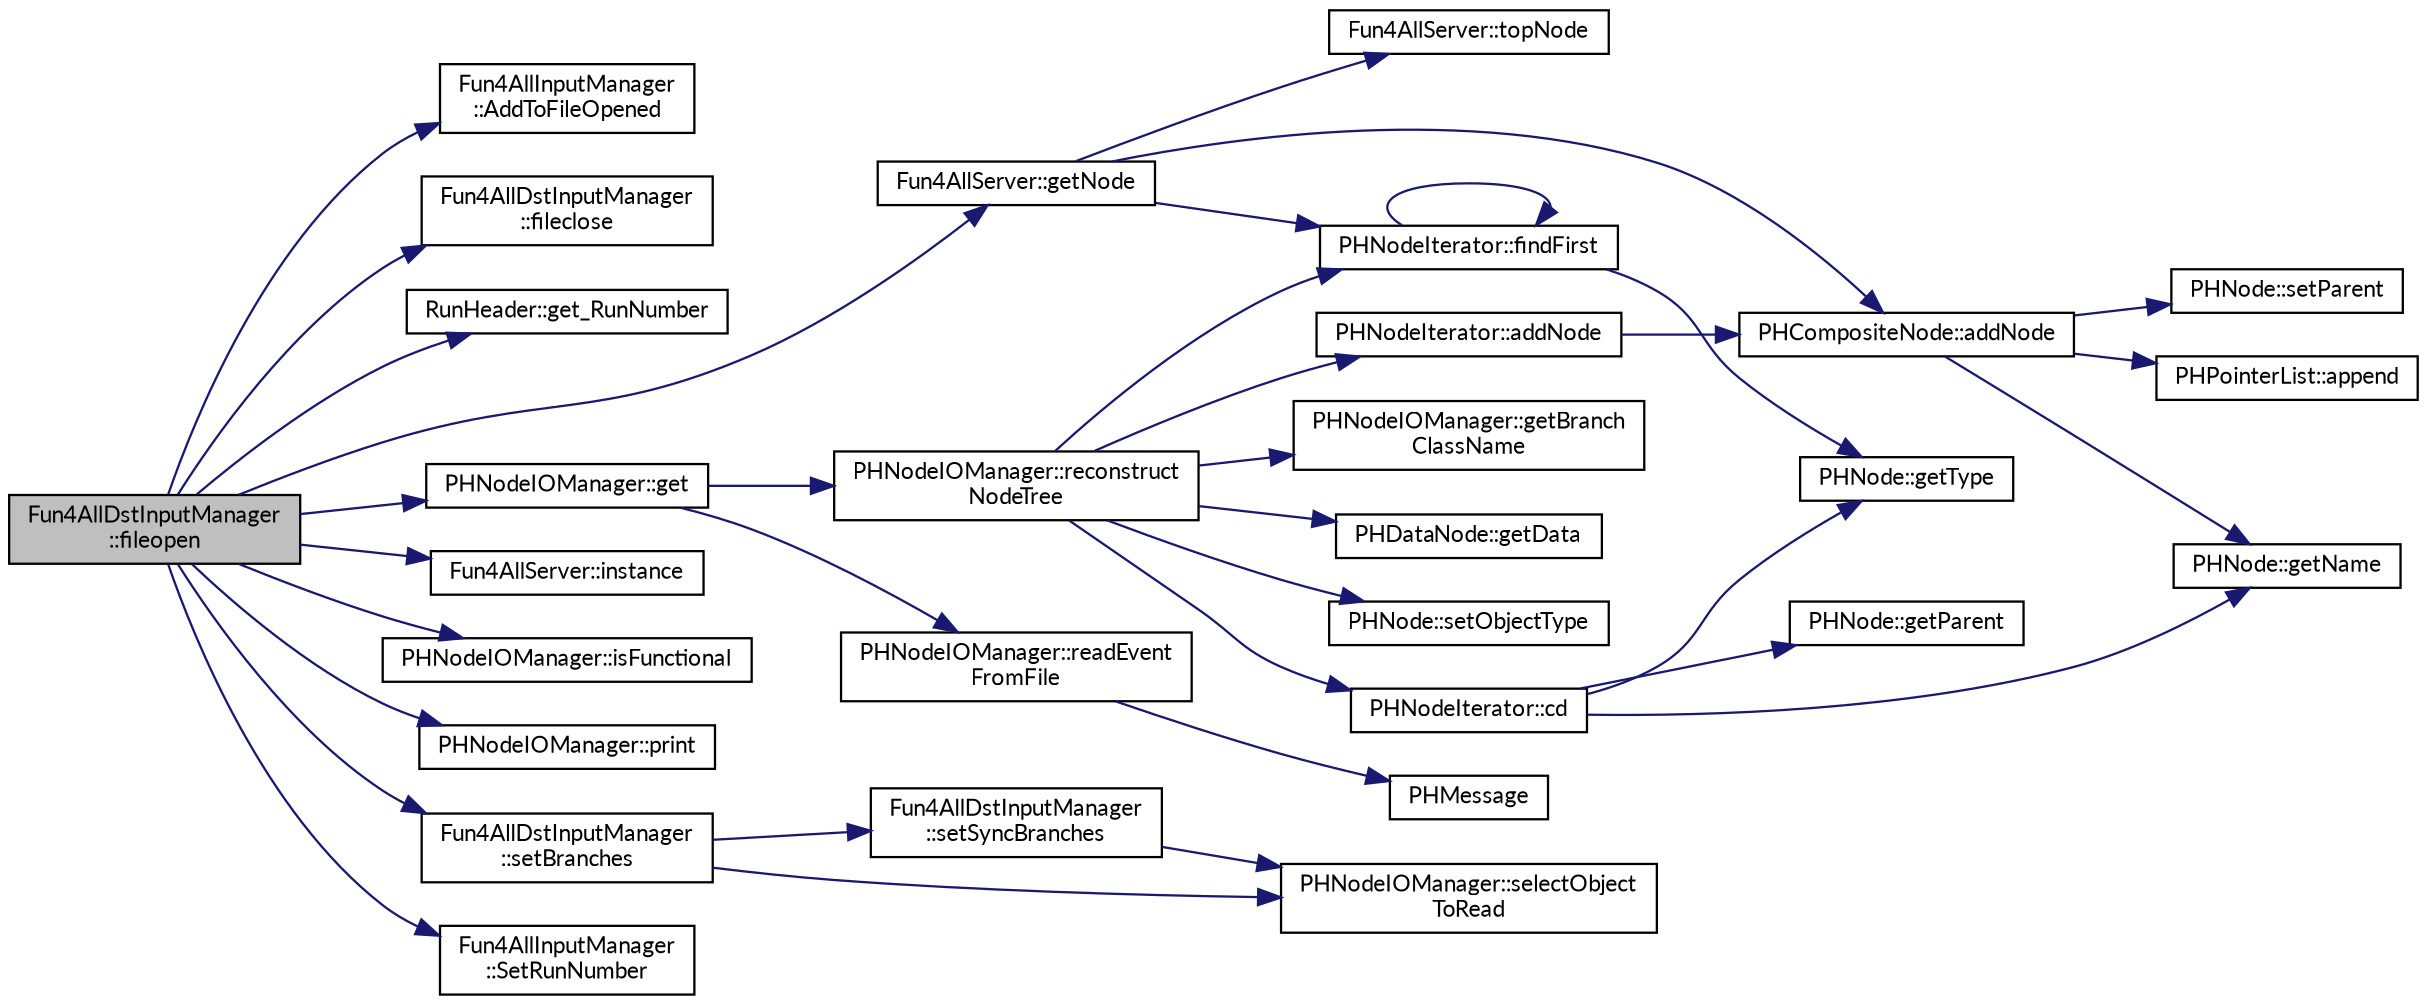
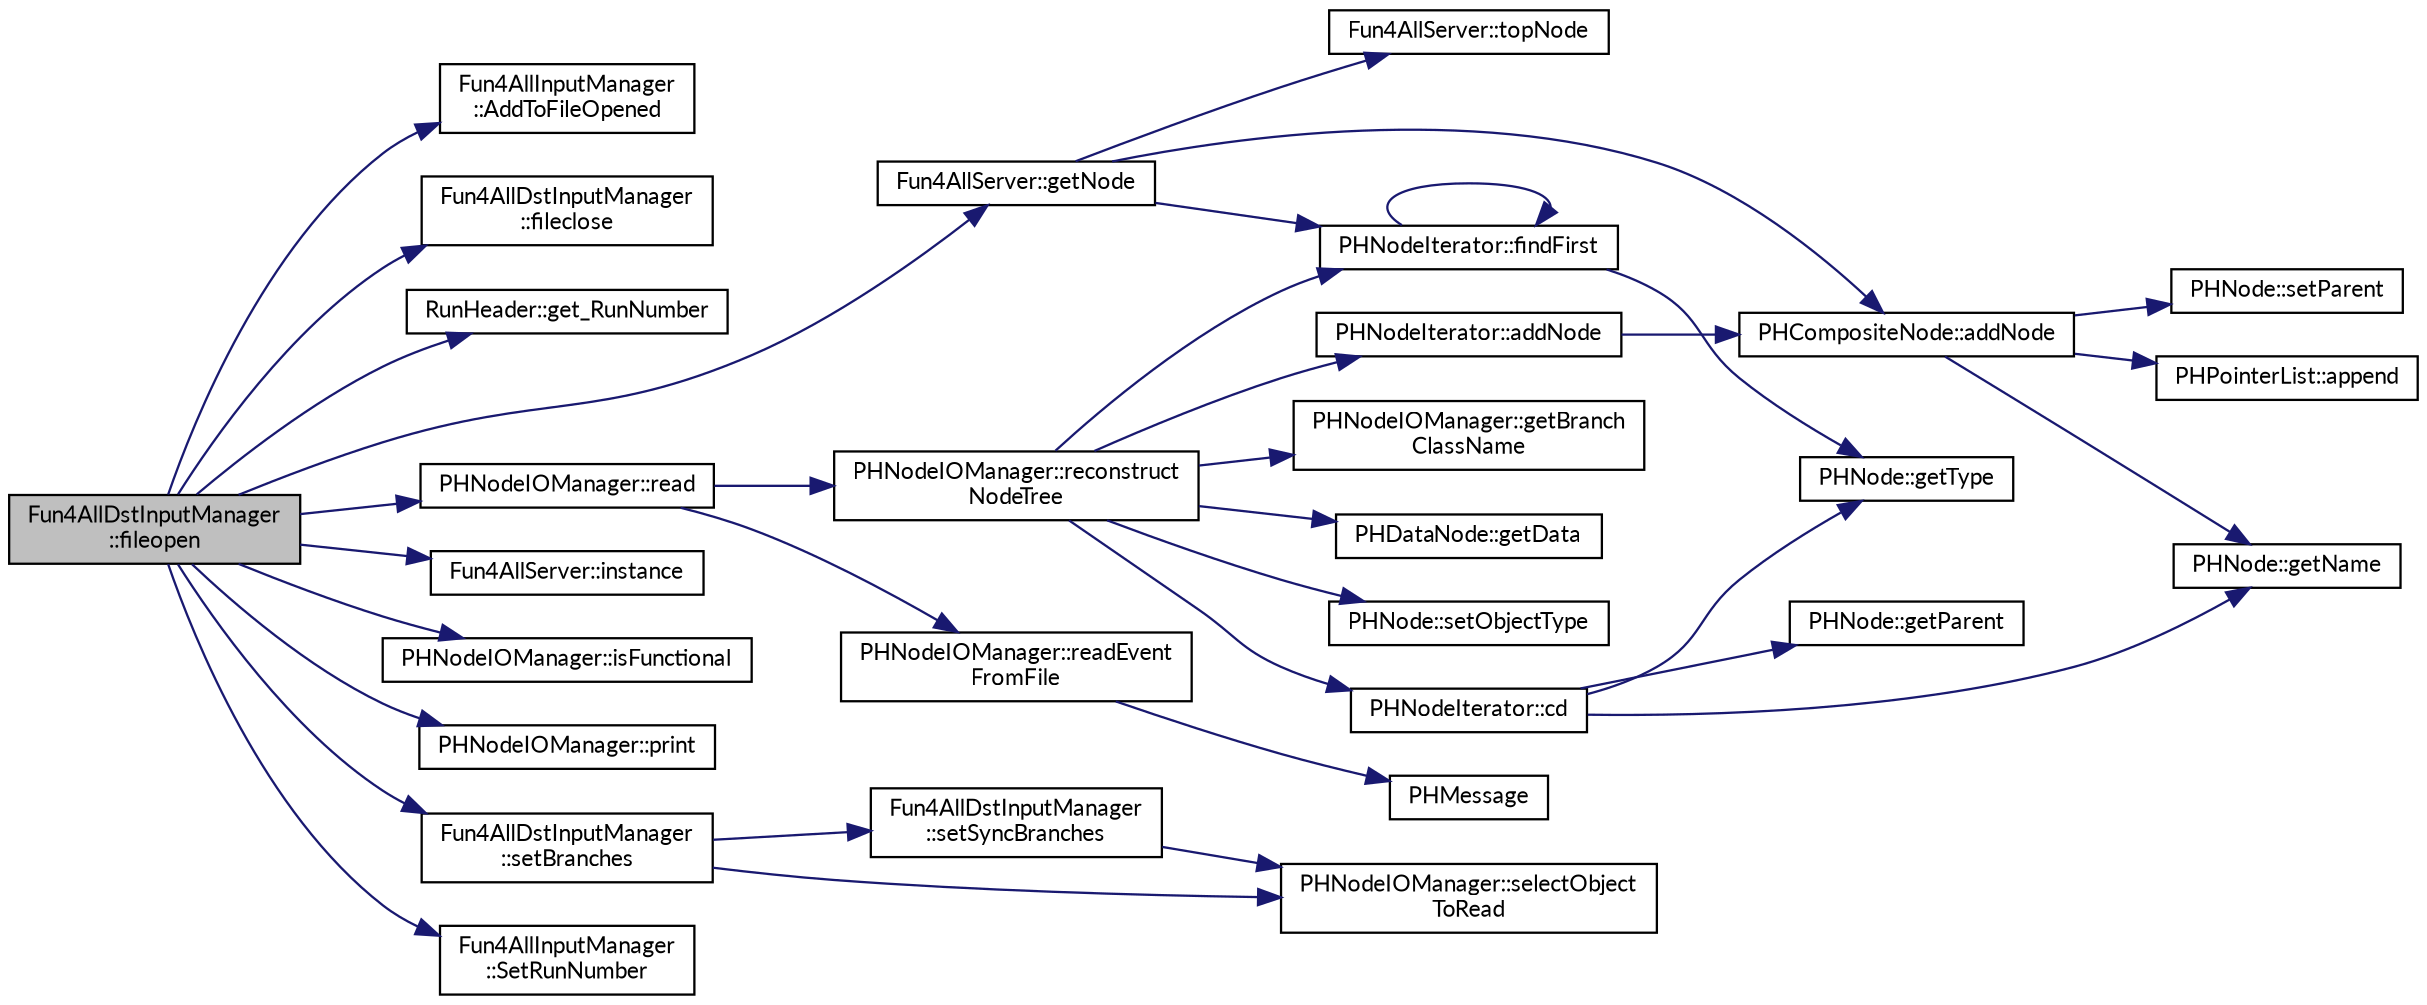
node "PHNodeIOManager::get": label "PHNodeIOManager::get" -> "PHNodeIOManager::read"
